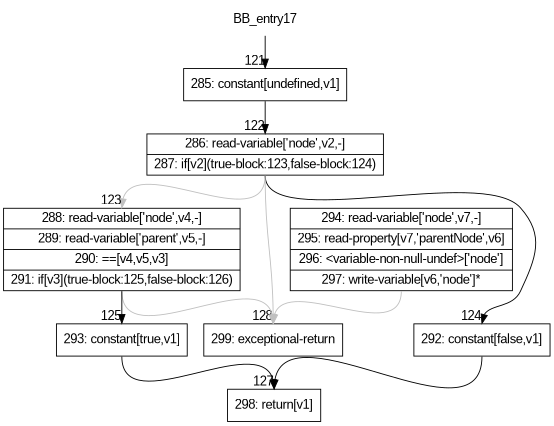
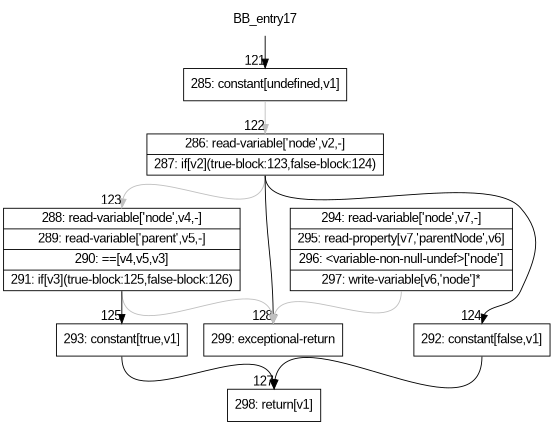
edge "285: constant[undefined,v1]" -> "286: read-variable['node',v2,-]": color black -> gray
edge "286: read-variable['node',v2,-]" -> "299: exceptional-return": color gray -> black
